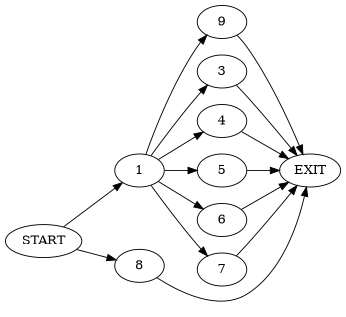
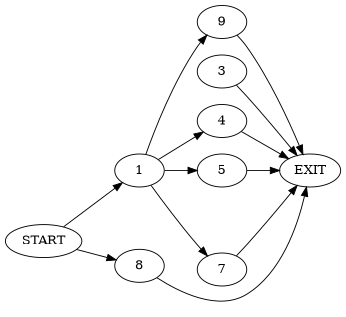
edge "1" -> "3": removed
node "6": removed
